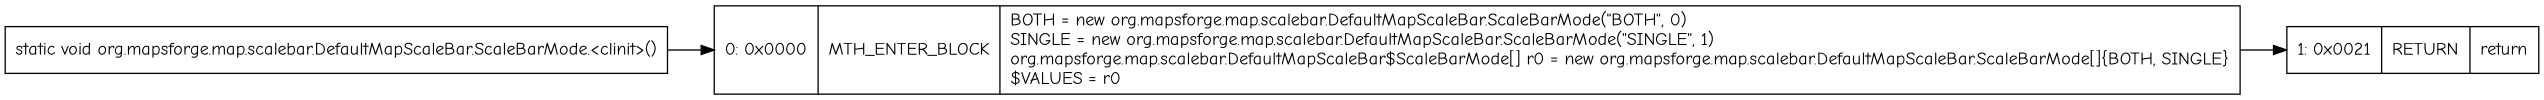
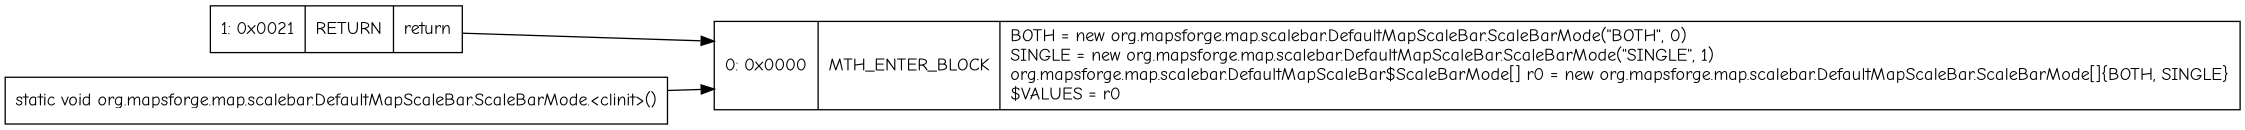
edge "0: 0x0000" -> "1: 0x0021": reversed
